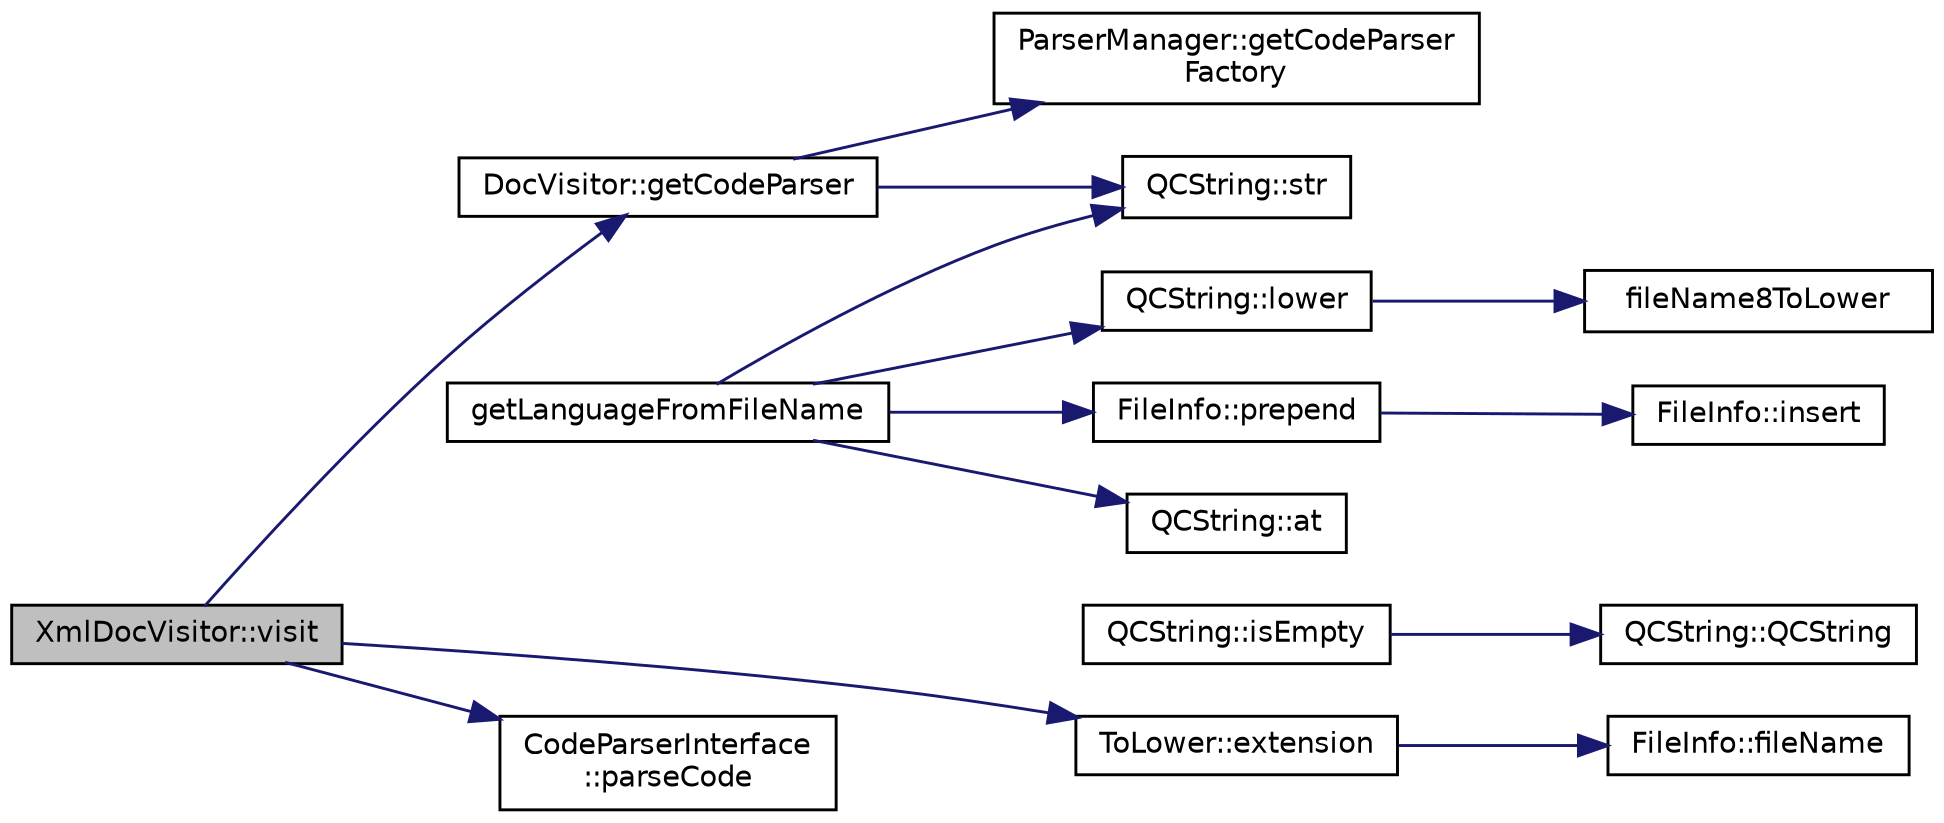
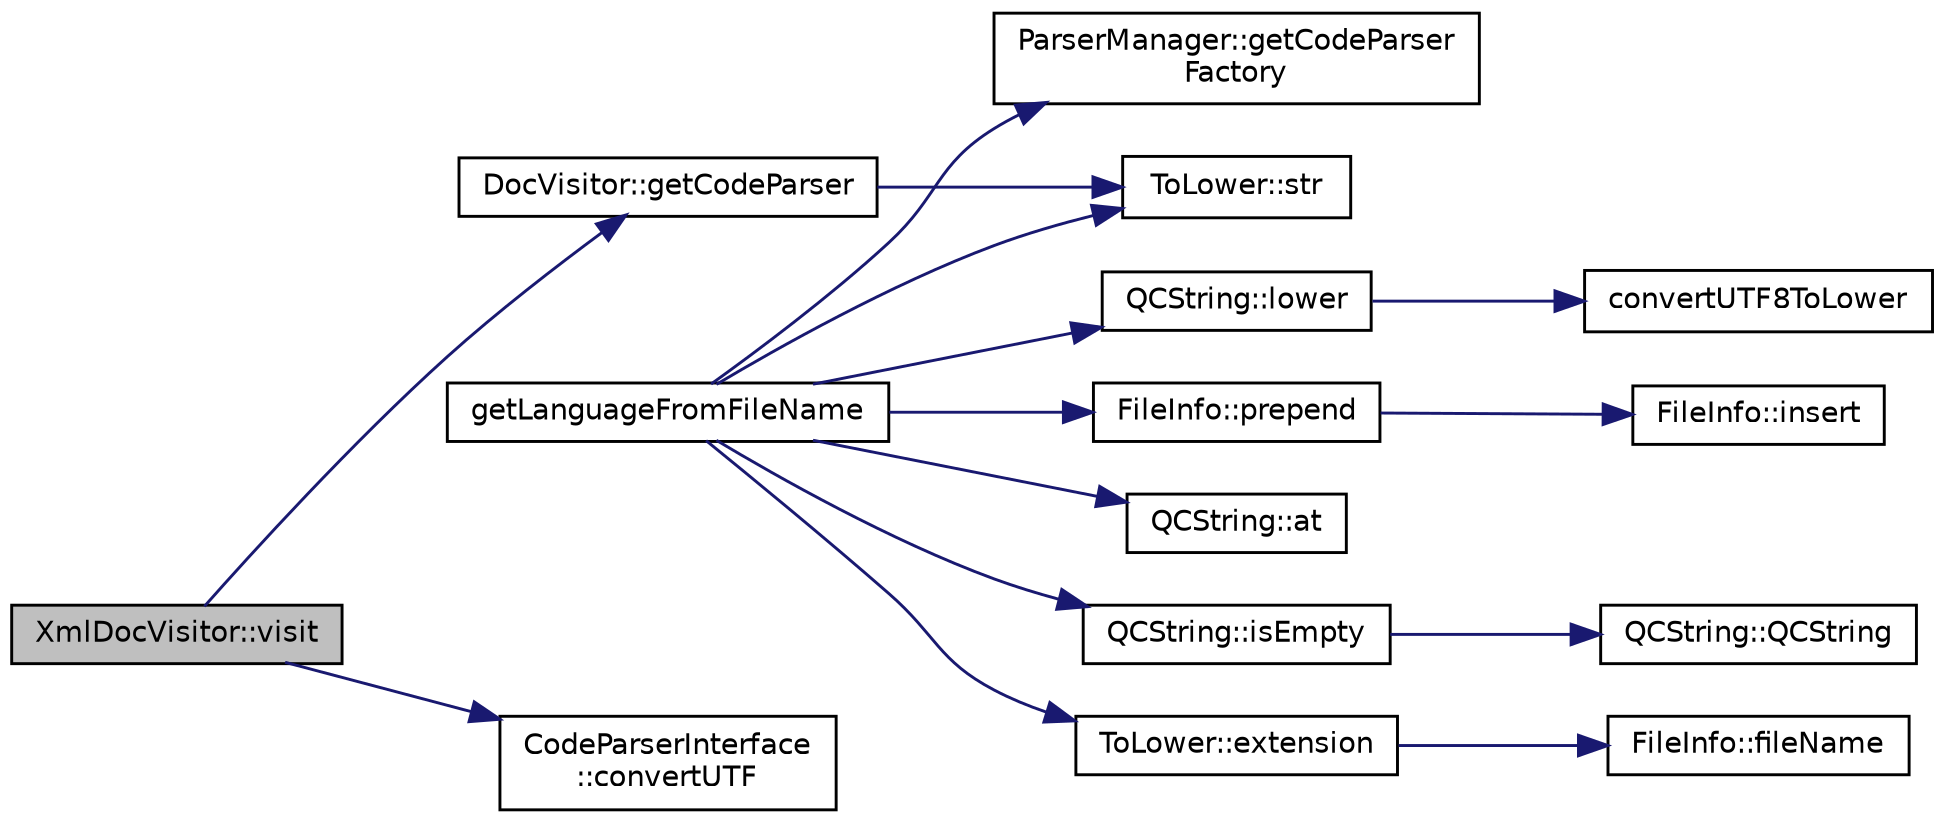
edge "DocVisitor::getCodeParser" -> "ParserManager::getCodeParser Factory": now "getLanguageFromFileName" -> "ParserManager::getCodeParser Factory"
node "QCString::str": label "QCString::str" -> "ToLower::str"
node "fileName8ToLower": label "fileName8ToLower" -> "convertUTF8ToLower"
edge "getLanguageFromFileName" -> "QCString::isEmpty": added
edge "XmlDocVisitor::visit" -> "ToLower::extension": now "getLanguageFromFileName" -> "ToLower::extension"
node "CodeParserInterface ::parseCode": label "CodeParserInterface ::parseCode" -> "CodeParserInterface ::convertUTF"
